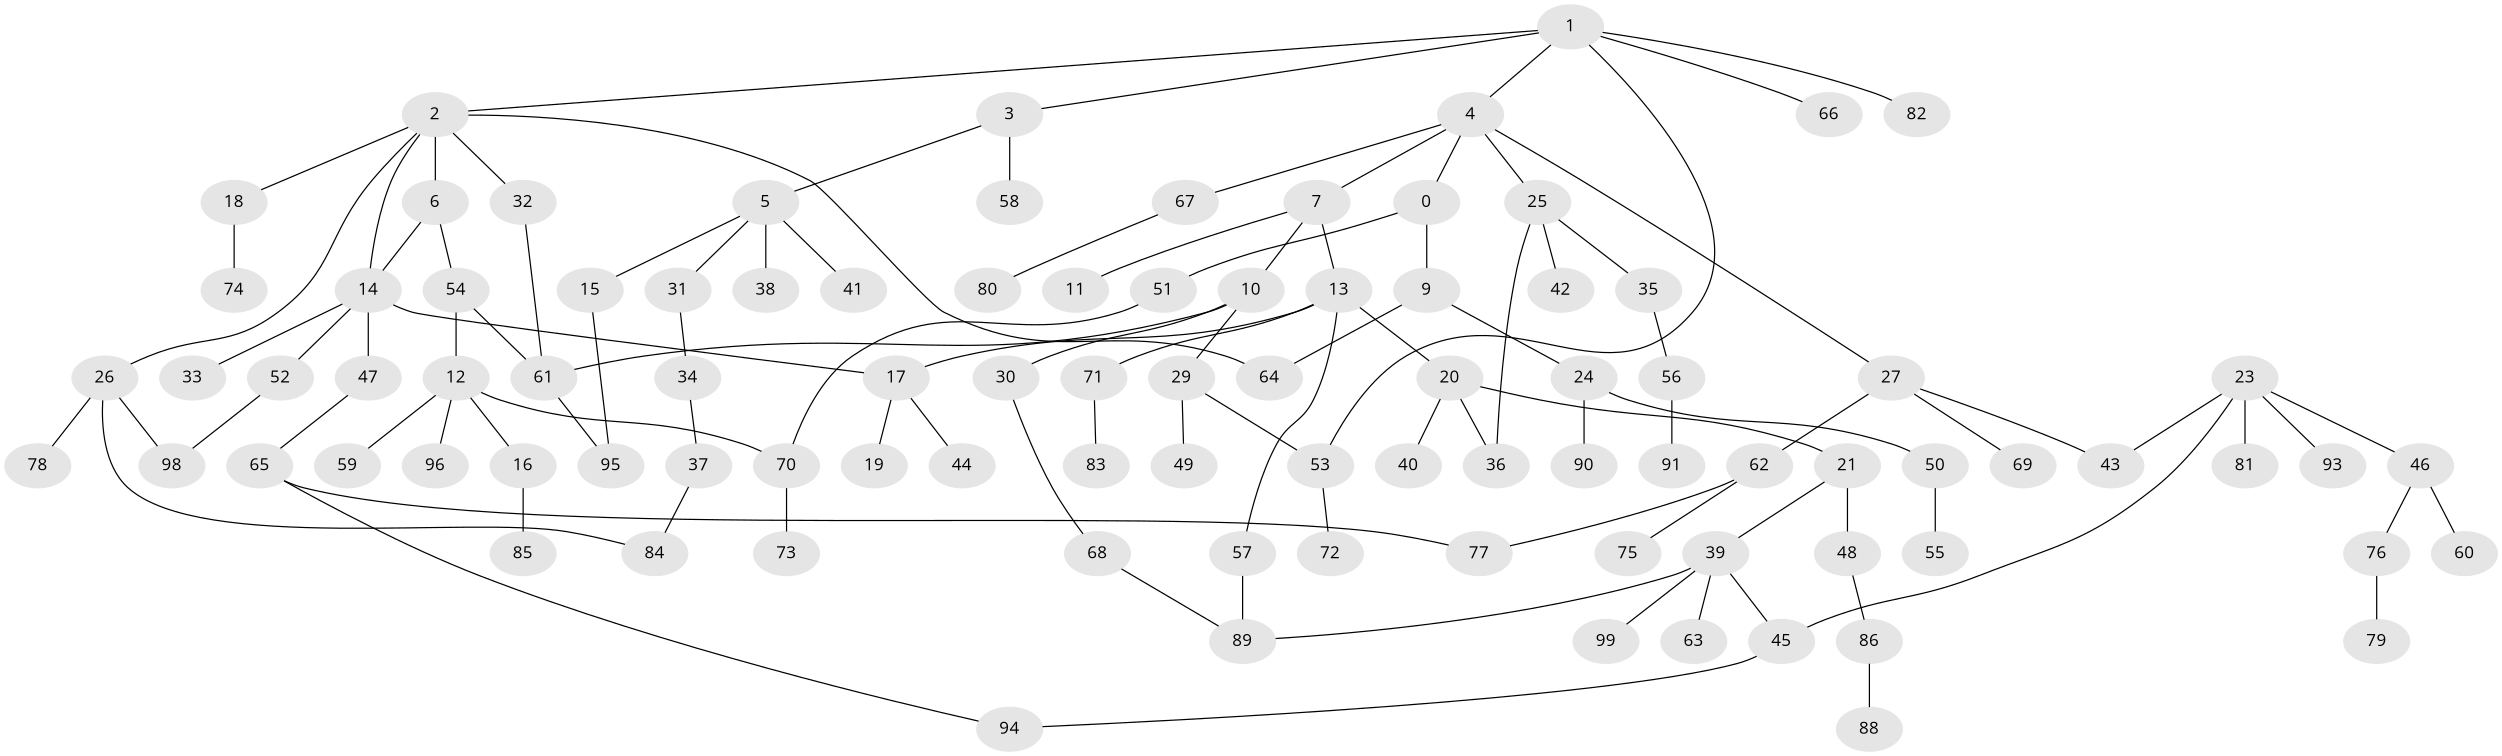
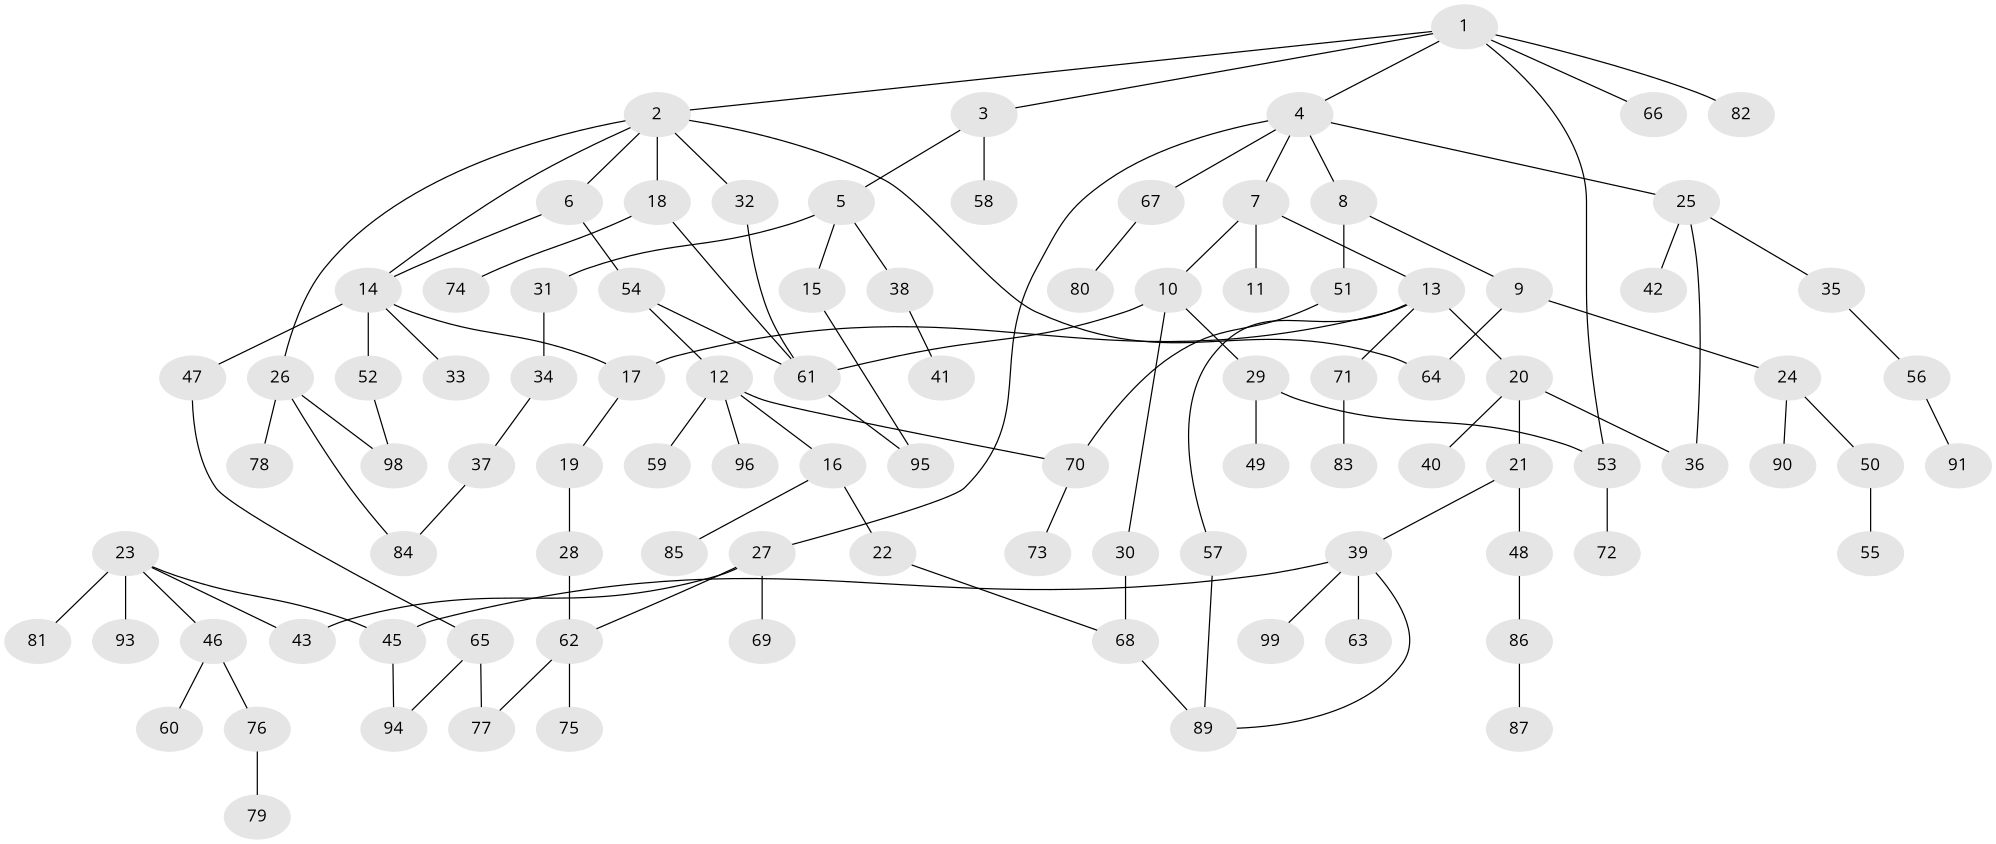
node "0": label "0" -> "8"
edge "5" -- "41": now "38" -- "41"
edge "18" -- "61": added
node "44": removed
node "28": added
node "22": added
node "88": label "88" -> "87"
